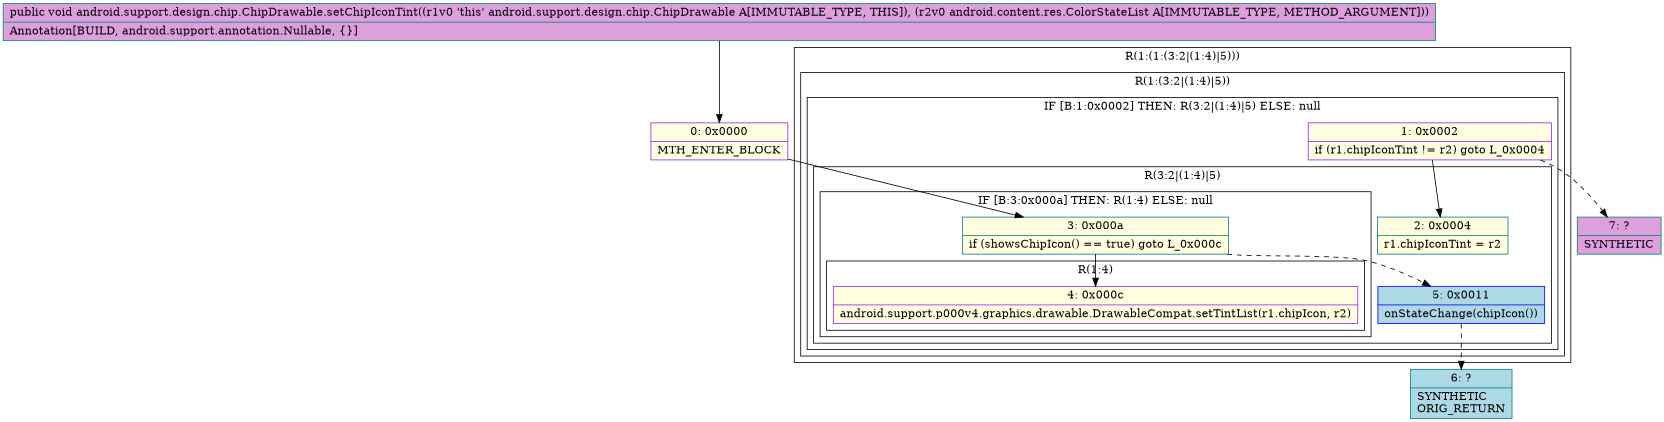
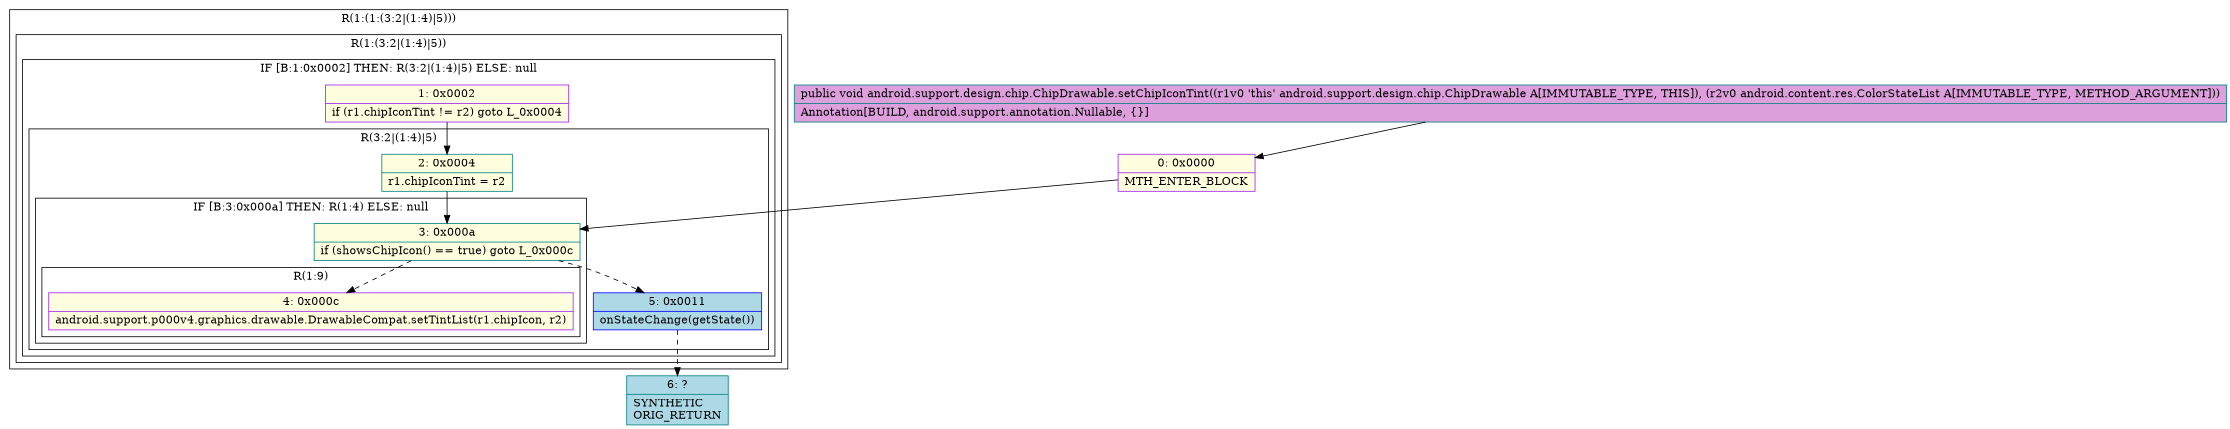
edge "2: 0x0004" -> "3: 0x000a": added
node "7: ?": removed
edge "3: 0x000a" -> "4: 0x000c": style solid -> dashed
cluster "R(1:4)": label "R(1:4)" -> "R(1:9)"
node "5: 0x0011": text "onStateChange(chipIcon())" -> "onStateChange(getState())"
